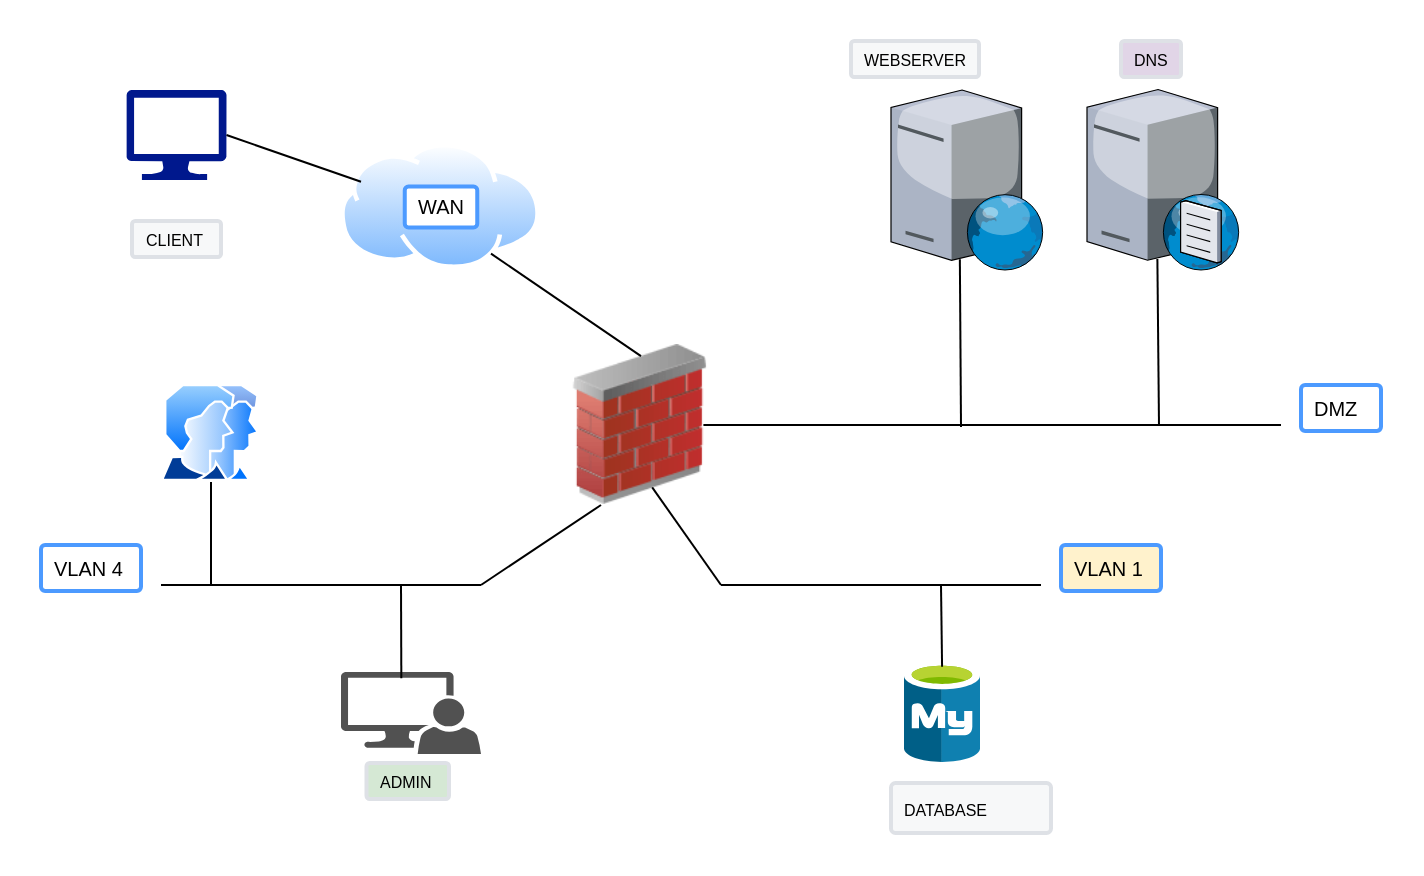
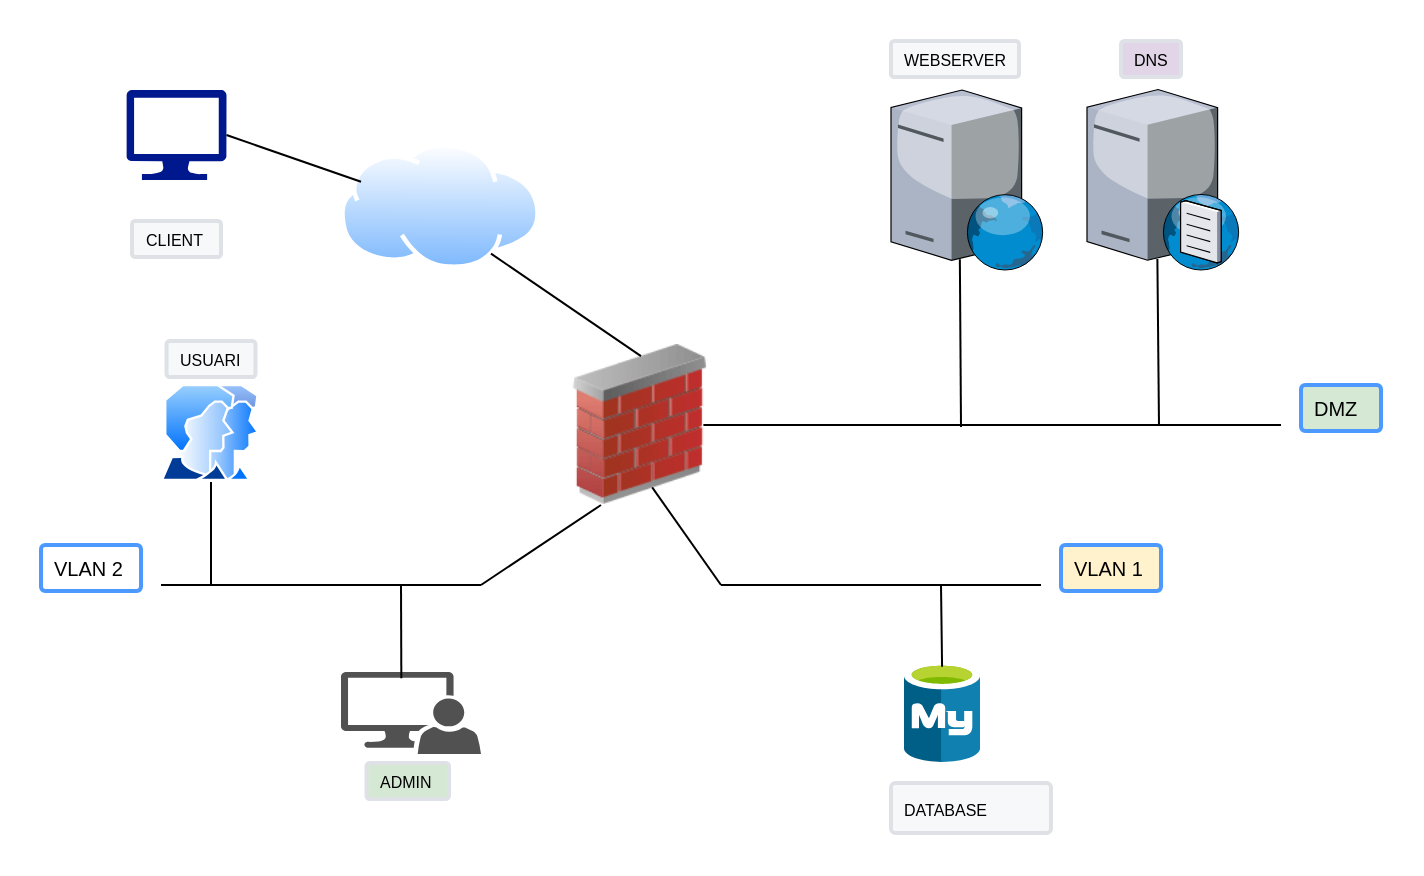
node "WEBSERVER": moved (915, 59) -> (955, 59)
node "WAN": removed
node "USUARI": added
node "DMZ": fillcolor #ffffff -> #d5e8d4
node "VLAN 4": label "VLAN 4" -> "VLAN 2"
